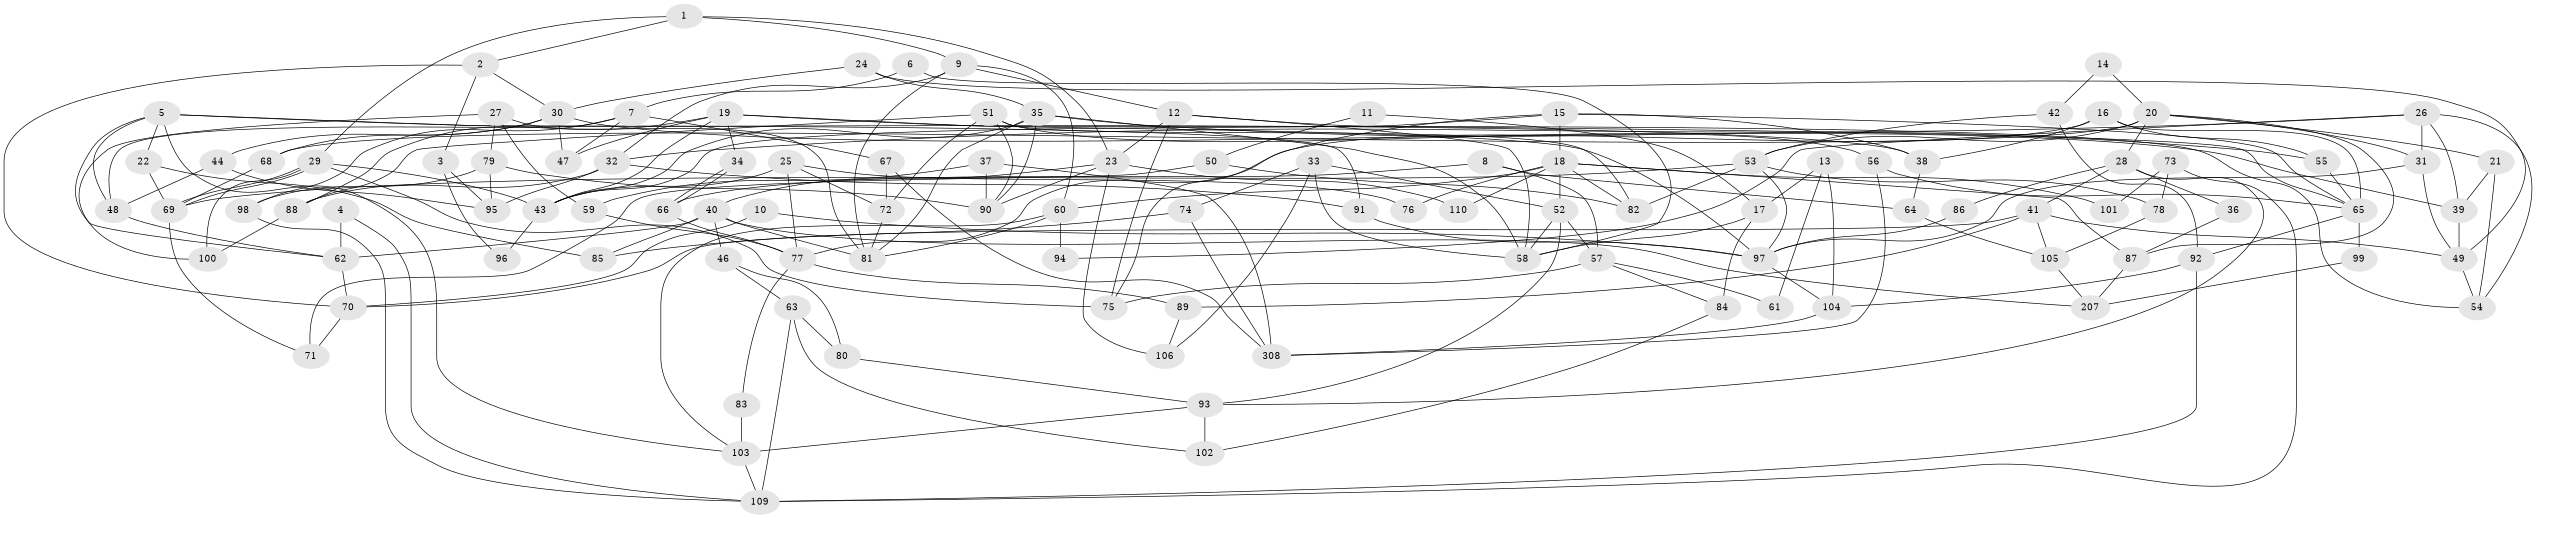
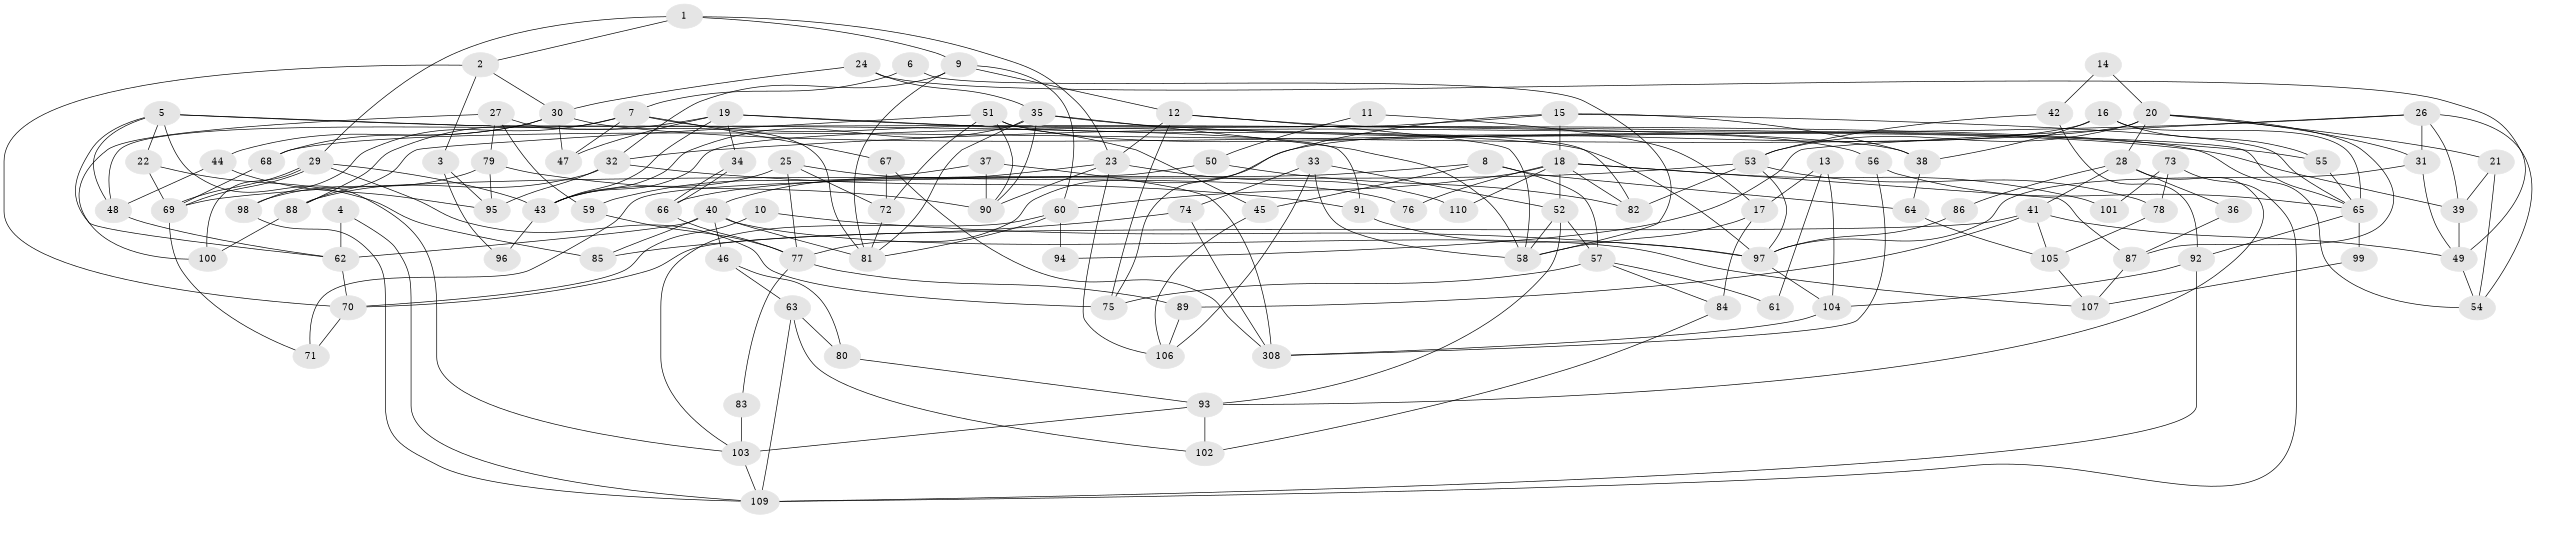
node "45": added
node "207": label "207" -> "107"
